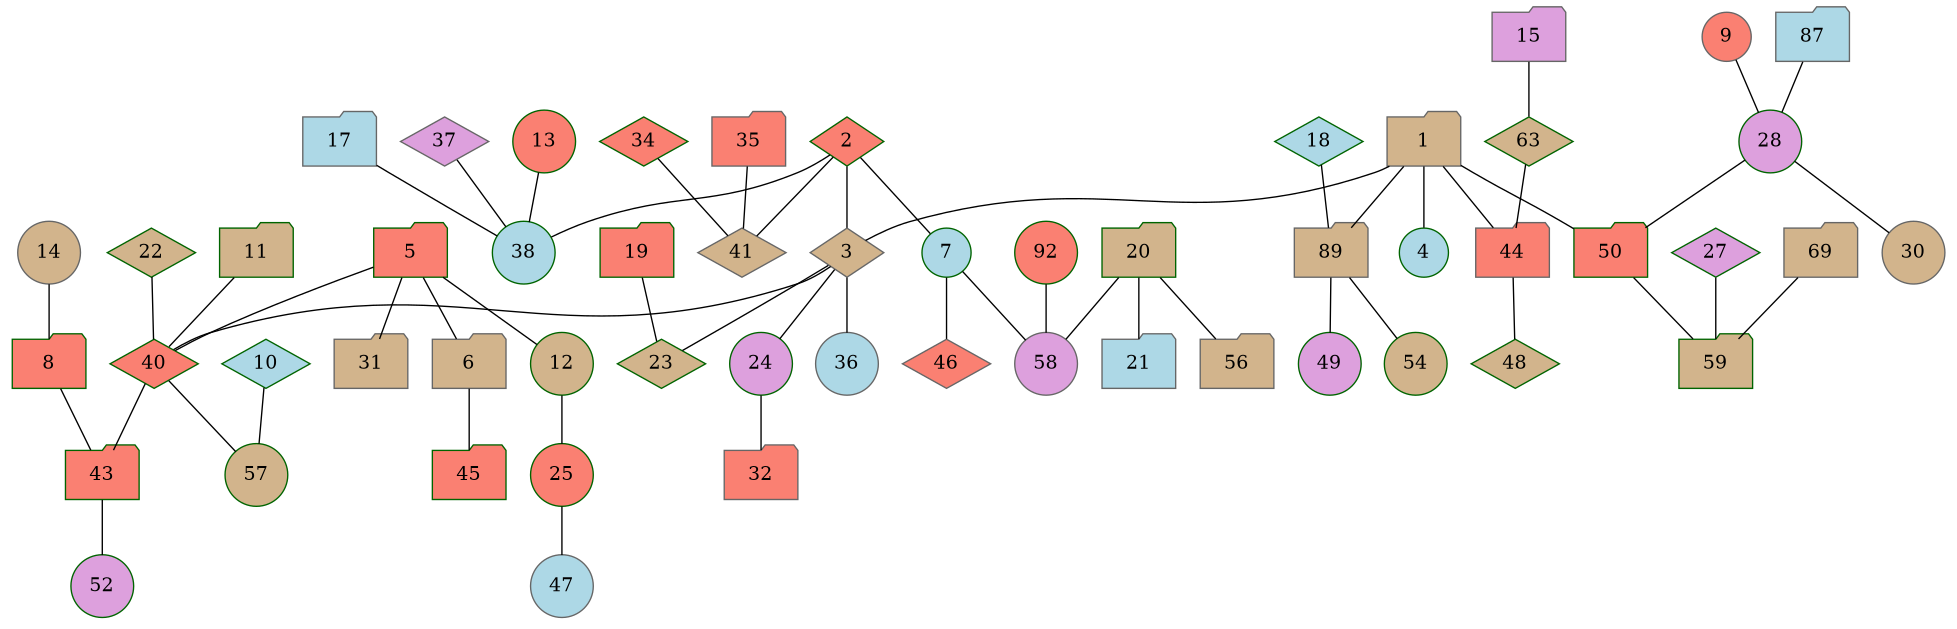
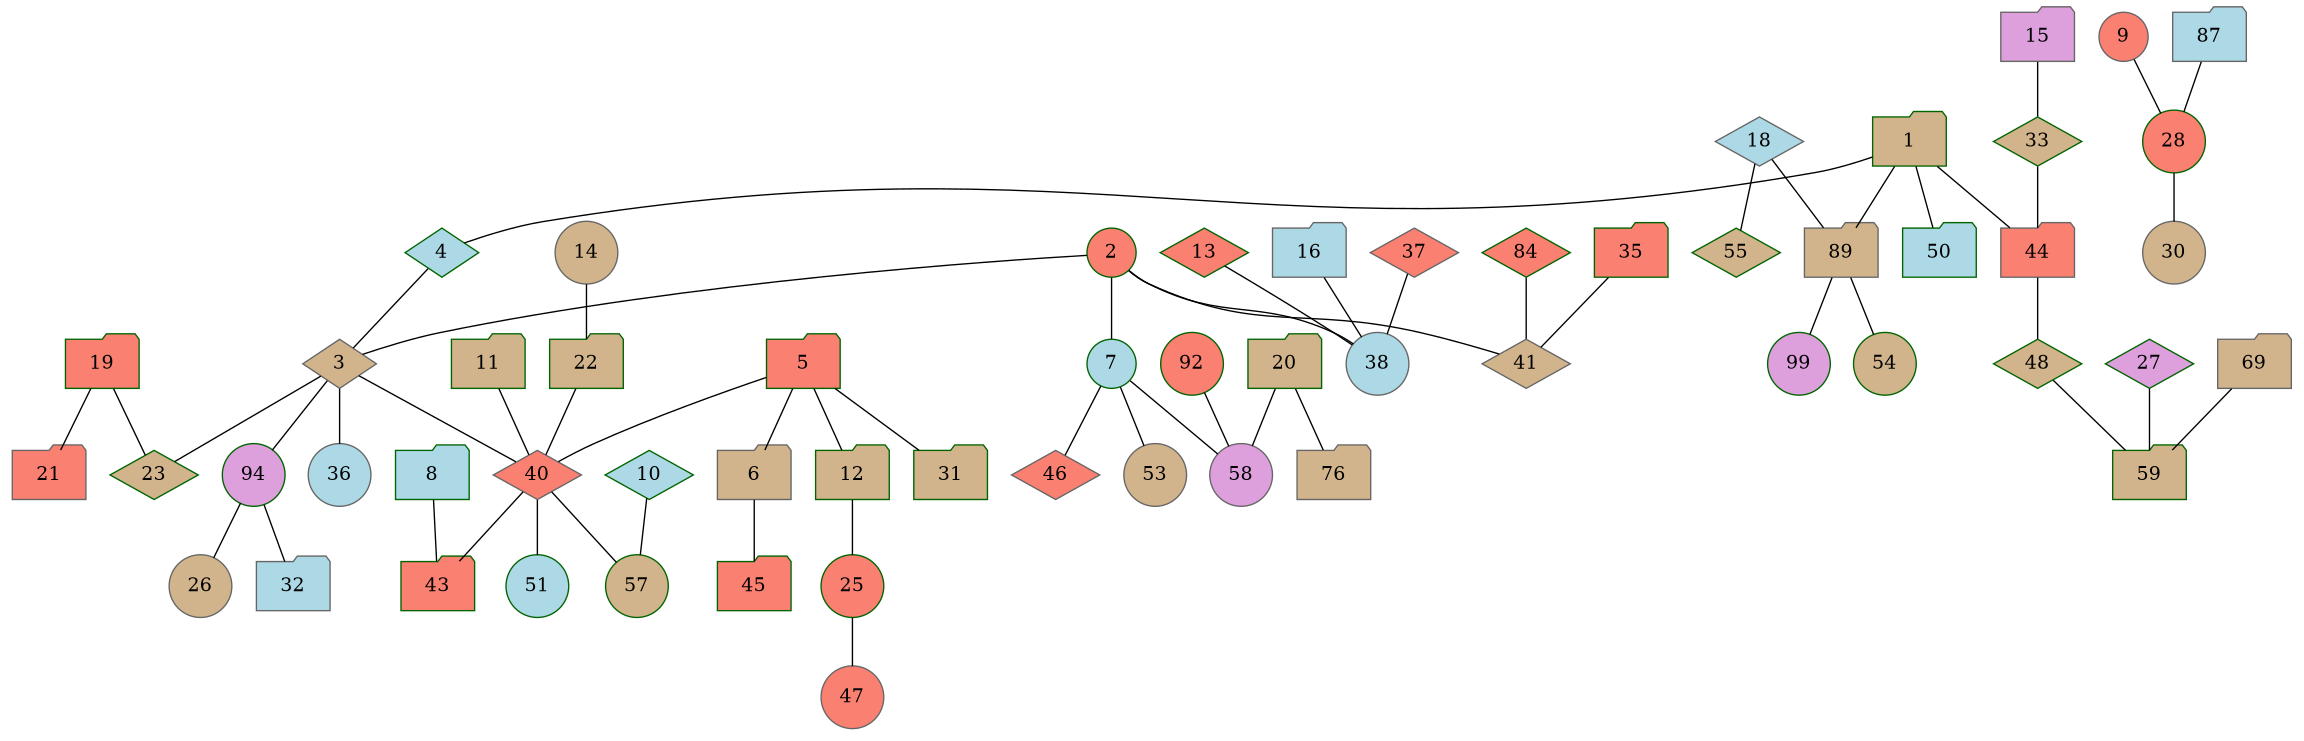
node "17": label "17" -> "16"
node "37": fillcolor plum -> salmon
node "13": shape circle -> diamond
node "34": label "34" -> "84"
node "35": color gray40 -> darkgreen
node "2": shape diamond -> circle
node "18": color darkgreen -> gray40
node "1": color gray40 -> darkgreen
node "63": label "63" -> "33"
node "28": fillcolor plum -> salmon
edge "28" -- "50": removed
edge "1" -- "3": now "4" -- "3"
node "22": shape diamond -> folder
node "38": color darkgreen -> gray40
node "4": shape circle -> diamond
node "50": fillcolor salmon -> lightblue
node "55": added
edge "20" -- "21": now "19" -- "21"
edge "50" -- "59": now "48" -- "59"
edge "14" -- "8": now "14" -- "22"
node "8": fillcolor salmon -> lightblue
node "40": color darkgreen -> gray40
node "31": color gray40 -> darkgreen
node "12": shape circle -> folder
node "24": label "24" -> "94"
node "21": fillcolor lightblue -> salmon
node "56": label "56" -> "76"
node "49": label "49" -> "99"
node "32": fillcolor salmon -> lightblue
node "53": added
node "52": removed
node "26": added
node "51": added
node "47": fillcolor lightblue -> salmon
